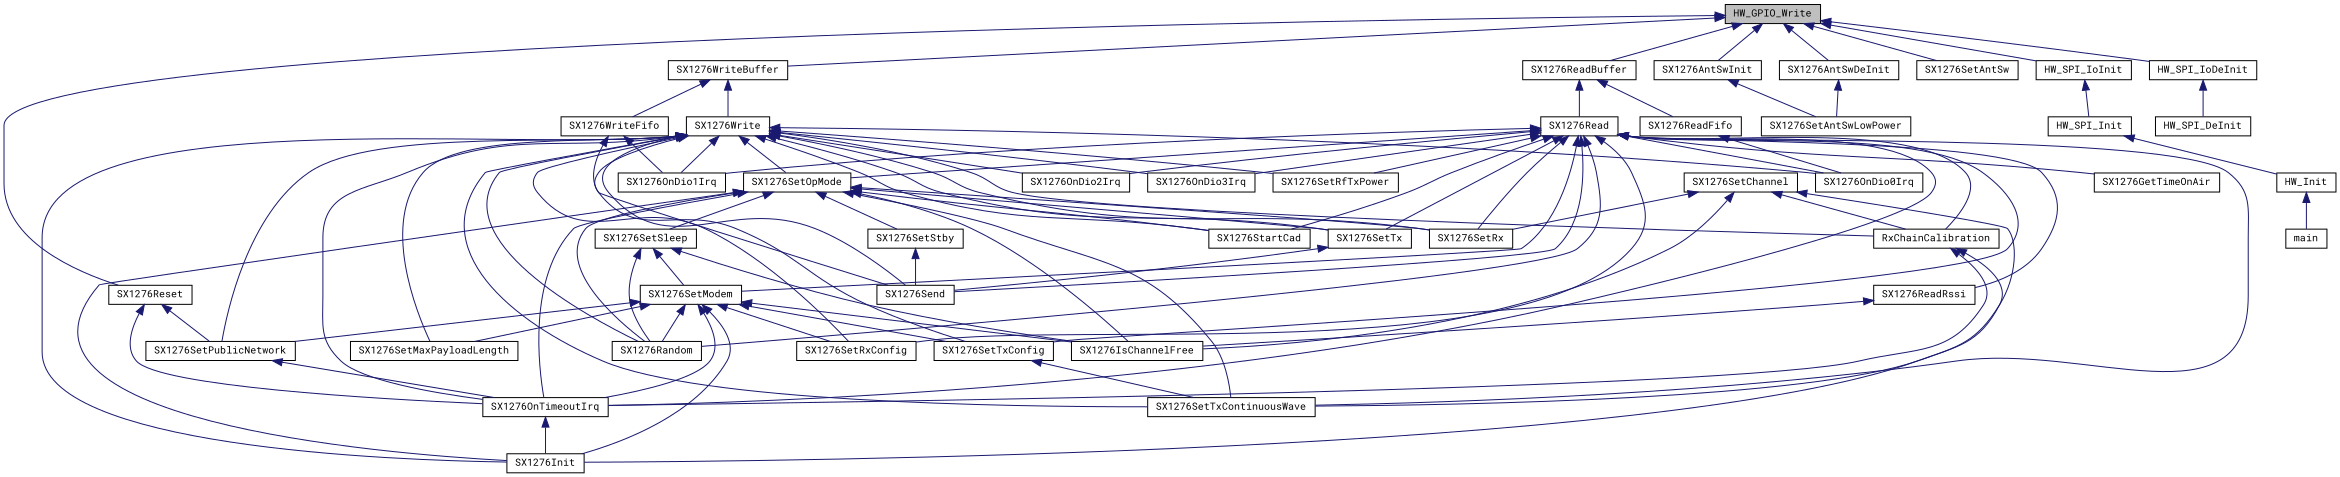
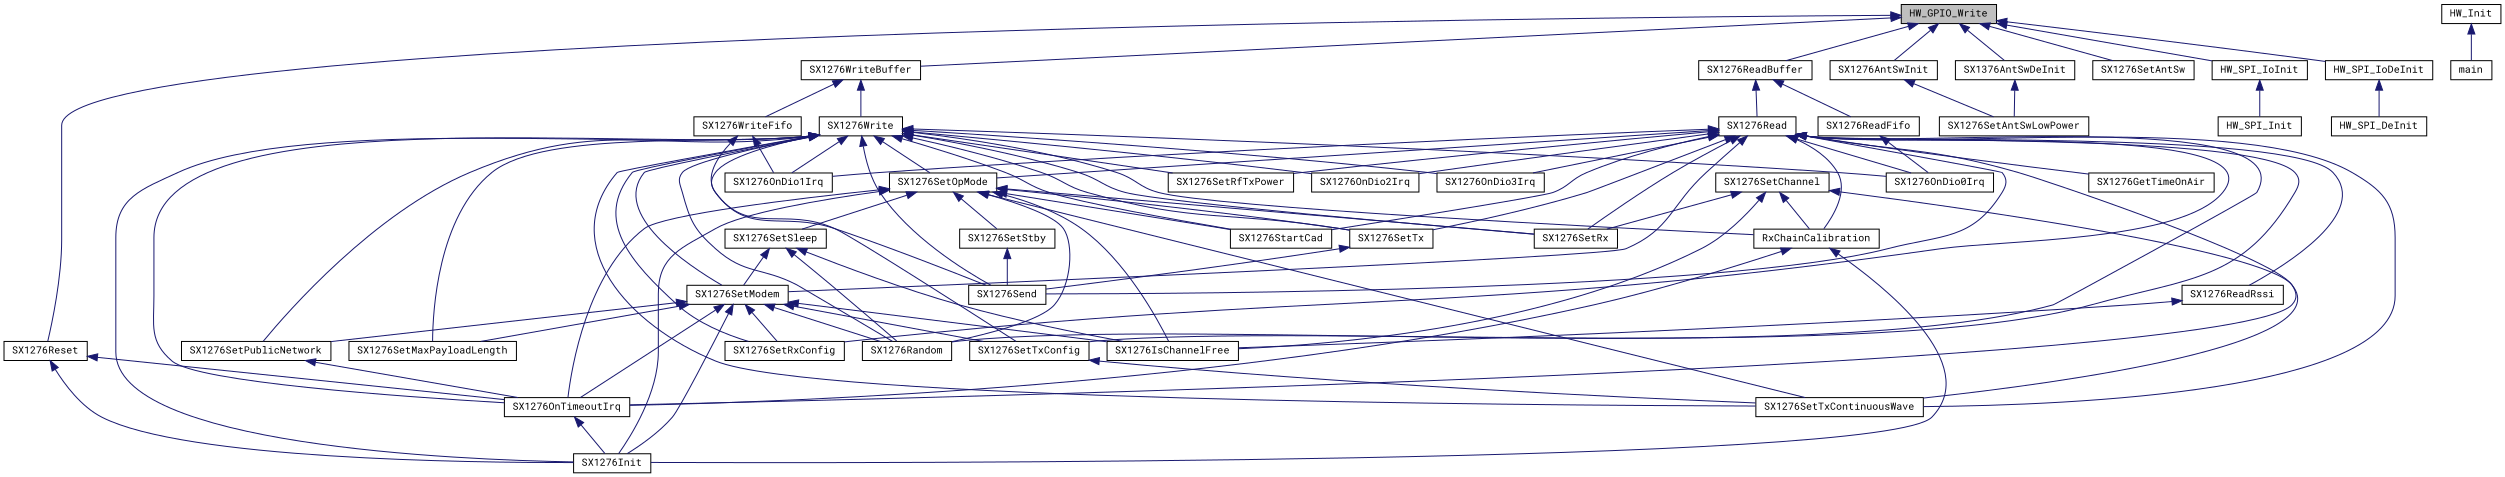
node "SX1276AntSwDeInit": label "SX1276AntSwDeInit" -> "SX1376AntSwDeInit"
edge "HW_Init" -> "HW_SPI_Init": removed
edge "SX1276SetModem" -> "SX1276Write": added
edge "SX1276SetPublicNetwork" -> "SX1276Reset": now "SX1276Init" -> "SX1276Reset"
